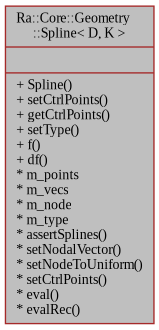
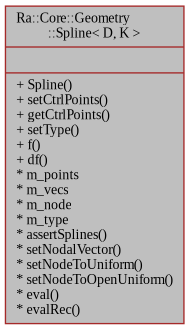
node "Ra::Core::Geometry": text "* setCtrlPoints()" -> "* setNodeToOpenUniform()"
